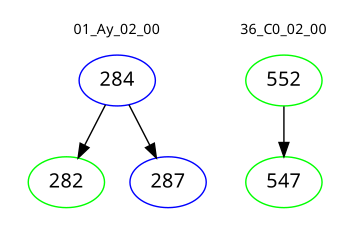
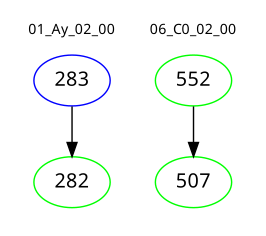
cluster "36_C0_02_00": label "36_C0_02_00" -> "06_C0_02_00"
node "284": label "284" -> "283"
node "287": removed
node "547": label "547" -> "507"
